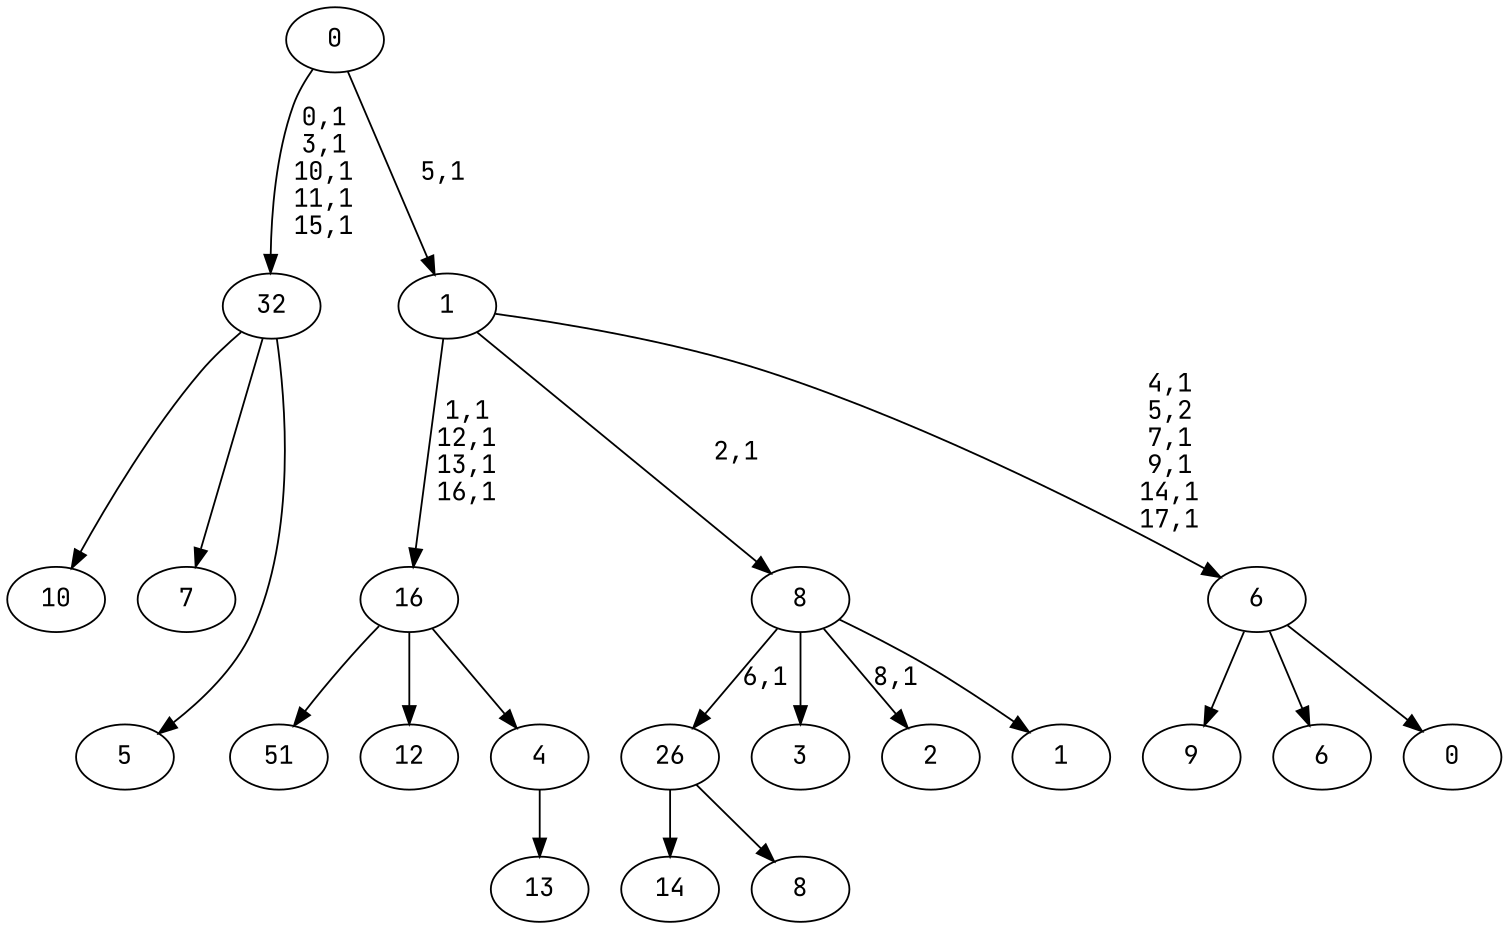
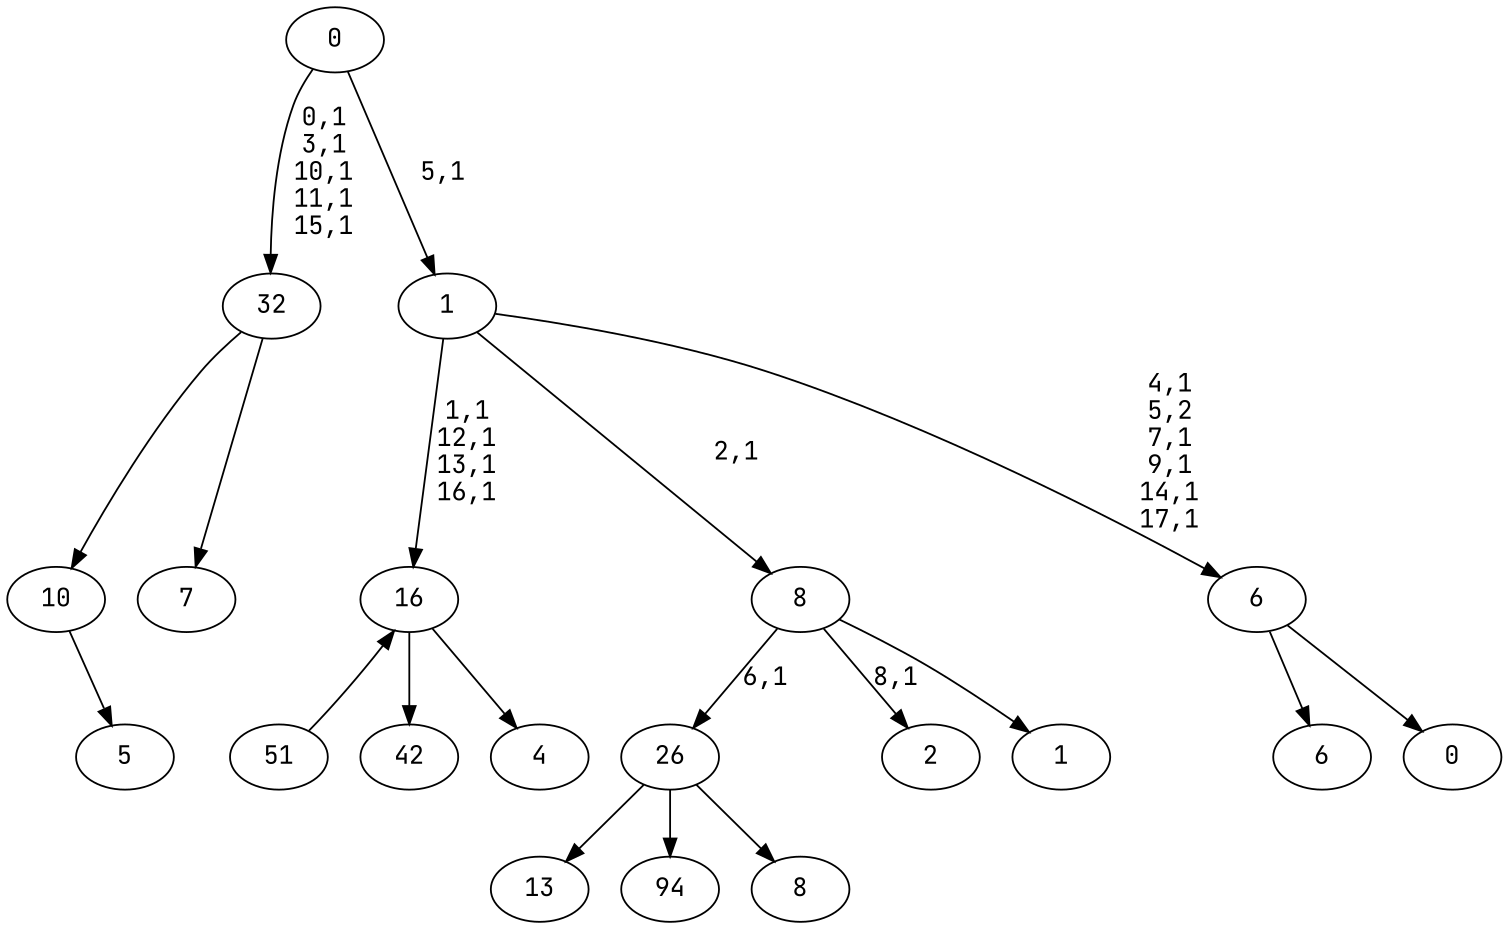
edge "32" -> "5": now "10" -> "5"
edge "16" -> "51": reversed
node "12": label "12" -> "42"
node "3": removed
node "9": removed
edge "4" -> "13": now "26" -> "13"
node "14": label "14" -> "94"
